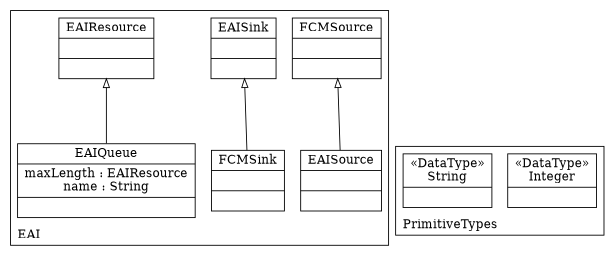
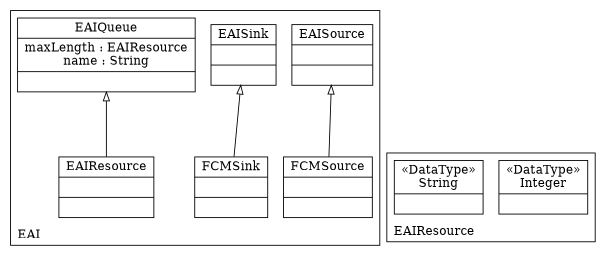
edge "EAIQueue" -> "EAIResource": reversed
edge "EAISource" -> "FCMSource": reversed
cluster "PrimitiveTypes": label "PrimitiveTypes" -> "EAIResource"
